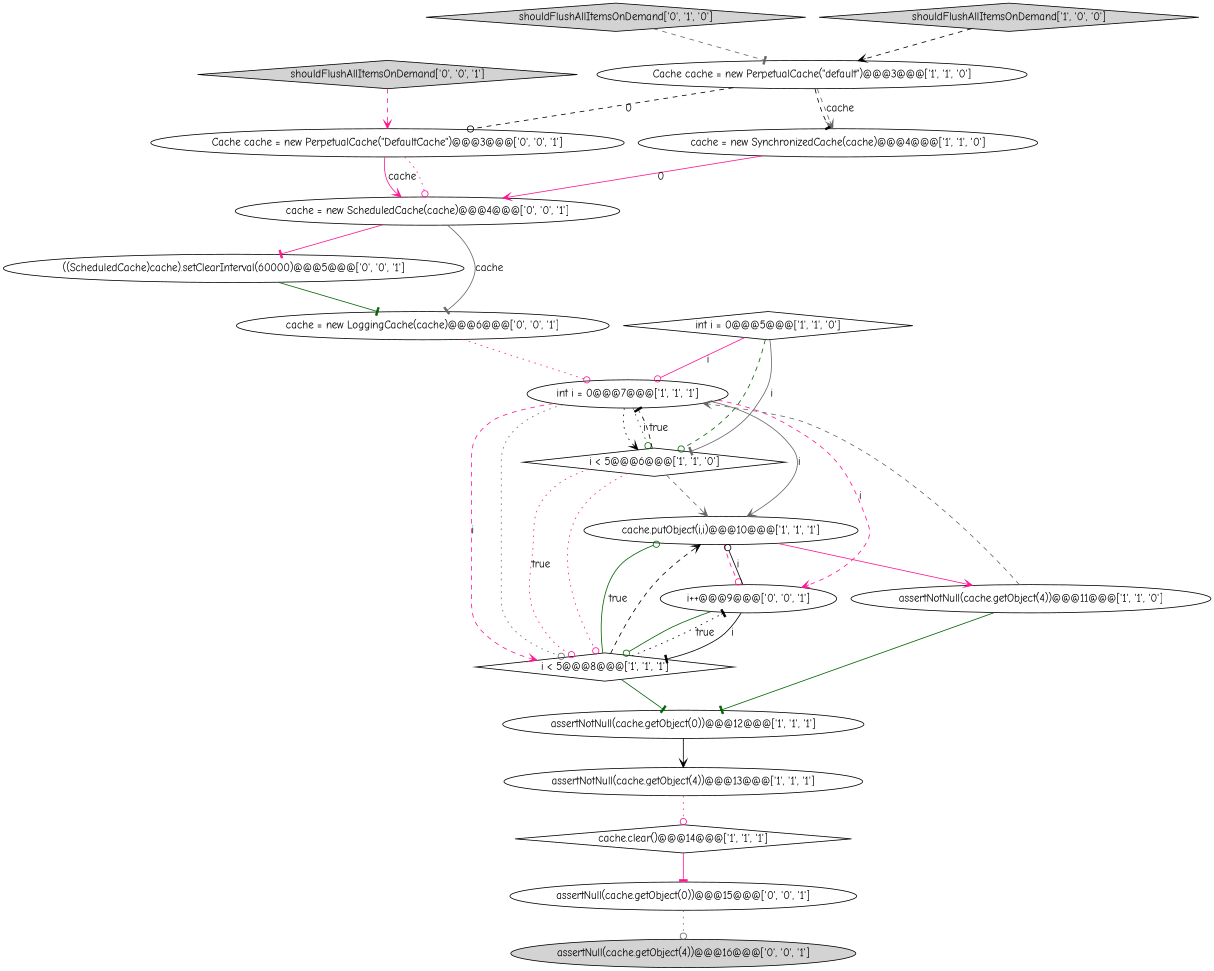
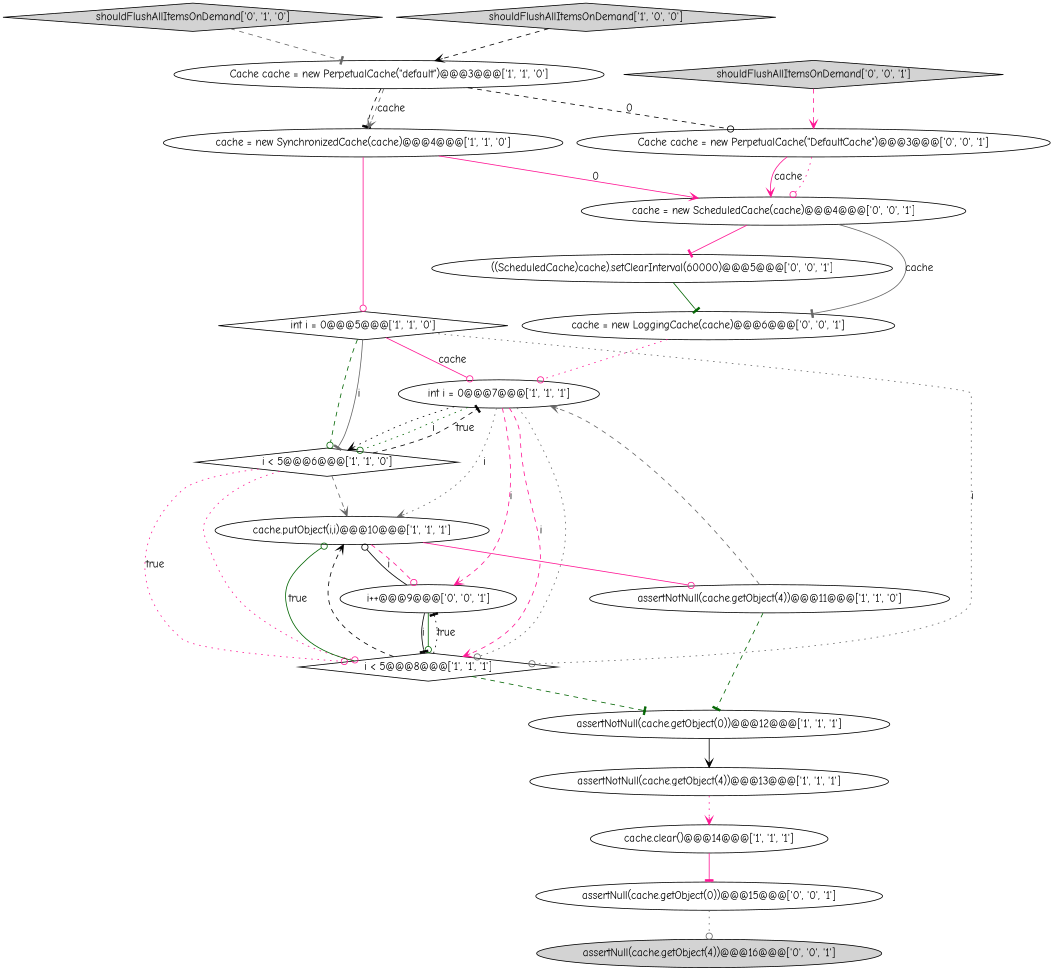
edge "cache = new SynchronizedCache(cache)@@@4@@@['1', '1', '0']" -> "int i = 0@@@5@@@['1', '1', '0']": added
edge "int i = 0@@@5@@@['1', '1', '0']" -> "int i = 0@@@7@@@['1', '1', '1']": label "i" -> "cache"
edge "int i = 0@@@7@@@['1', '1', '1']" -> "cache.putObject(i,i)@@@10@@@['1', '1', '1']": style solid -> dotted
edge "int i = 0@@@5@@@['1', '1', '0']" -> "i < 5@@@8@@@['1', '1', '1']": added, label "i"
edge "cache.putObject(i,i)@@@10@@@['1', '1', '1']" -> "assertNotNull(cache.getObject(4))@@@11@@@['1', '1', '0']": arrowhead vee -> odot
edge "assertNotNull(cache.getObject(4))@@@11@@@['1', '1', '0']" -> "assertNotNull(cache.getObject(0))@@@12@@@['1', '1', '1']": style solid -> dashed
edge "i < 5@@@8@@@['1', '1', '1']" -> "assertNotNull(cache.getObject(0))@@@12@@@['1', '1', '1']": style solid -> dashed
edge "assertNotNull(cache.getObject(4))@@@13@@@['1', '1', '1']" -> "cache.clear()@@@14@@@['1', '1', '1']": arrowhead odot -> vee
node "cache.clear()@@@14@@@['1', '1', '1']": shape diamond -> ellipse
